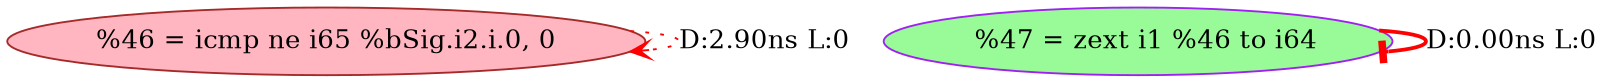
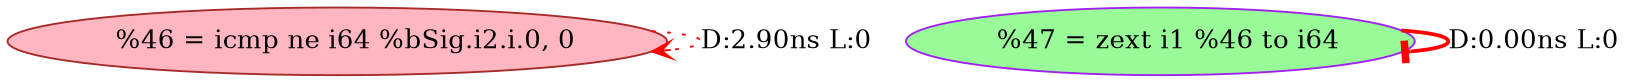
node "%46 = icmp ne i65 %bSig.i2.i.0, 0": label "%46 = icmp ne i65 %bSig.i2.i.0, 0" -> "%46 = icmp ne i64 %bSig.i2.i.0, 0"
